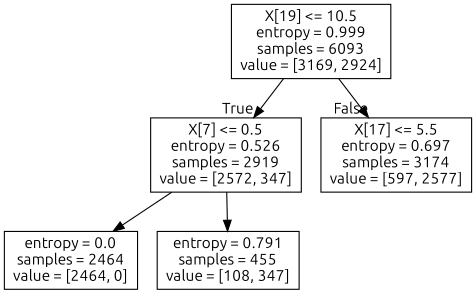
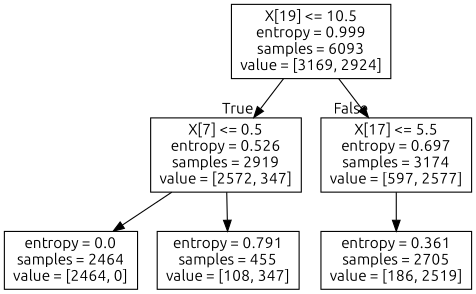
node "entropy = 0.361 samples = 2705 value = [186, 2519]": added
